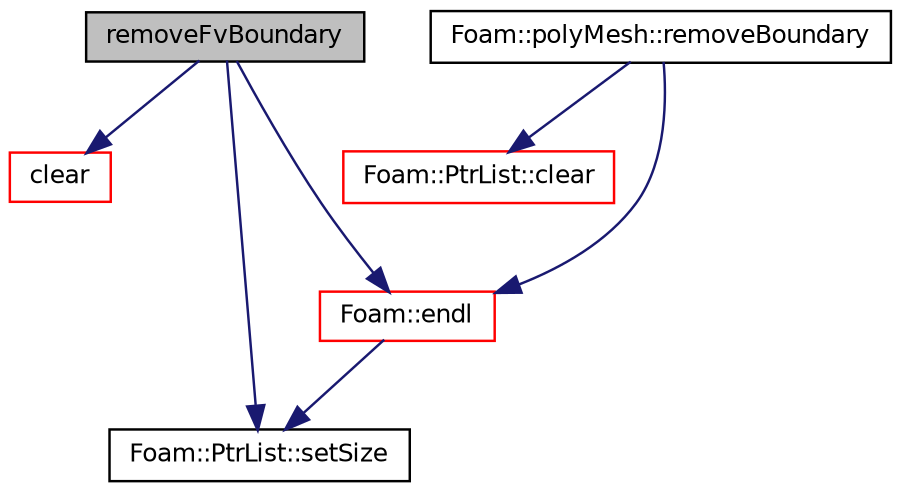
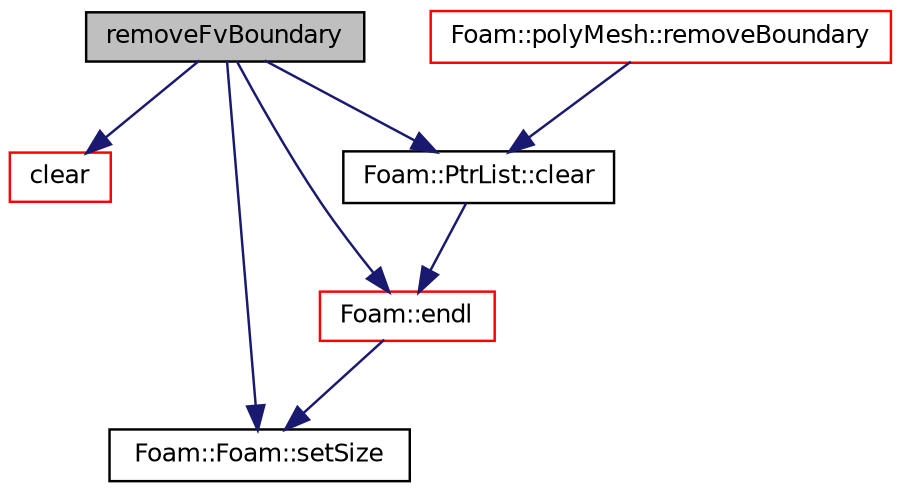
node "Foam::polyMesh::removeBoundary": color black -> red
edge "removeFvBoundary" -> "Foam::PtrList::clear": added
node "Foam::PtrList::clear": color red -> black
edge "Foam::polyMesh::removeBoundary" -> "Foam::endl": now "Foam::PtrList::clear" -> "Foam::endl"
node "Foam::PtrList::setSize": label "Foam::PtrList::setSize" -> "Foam::Foam::setSize"
